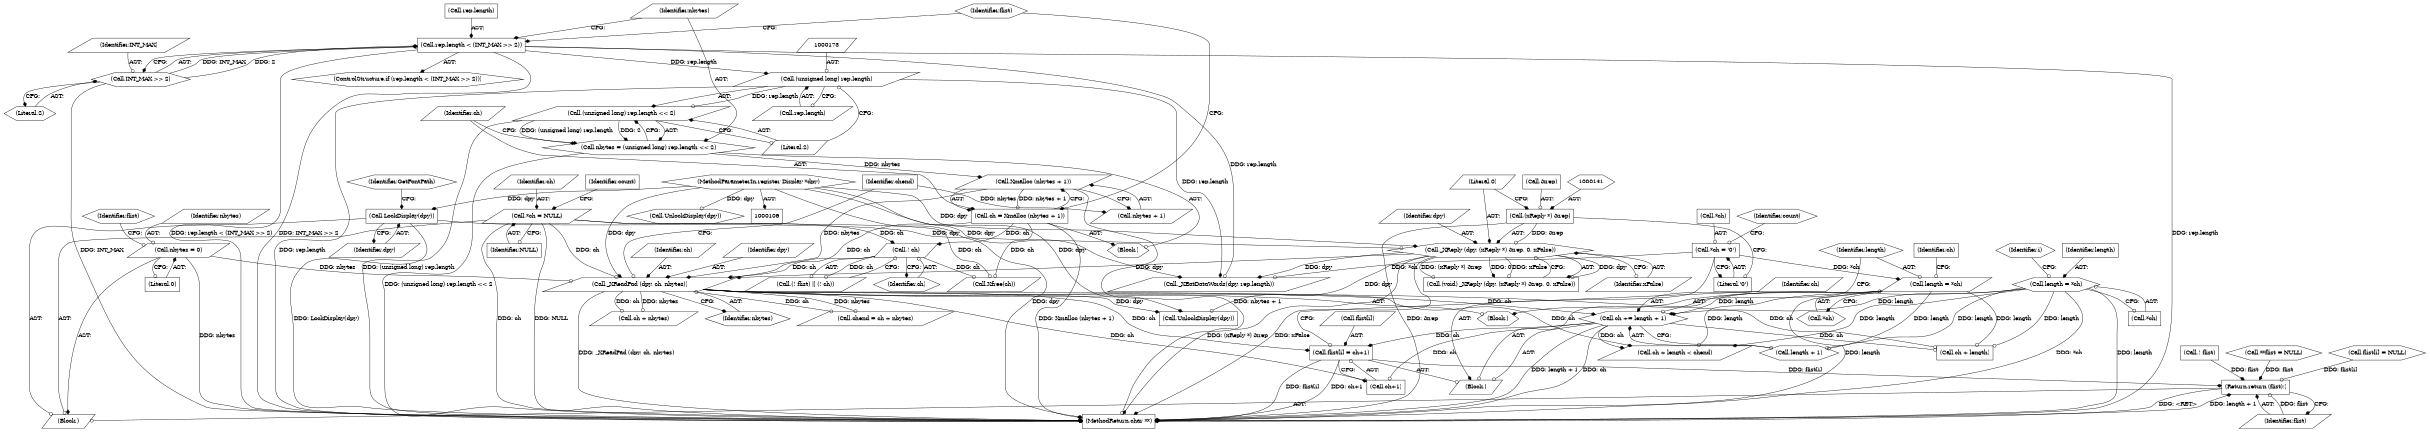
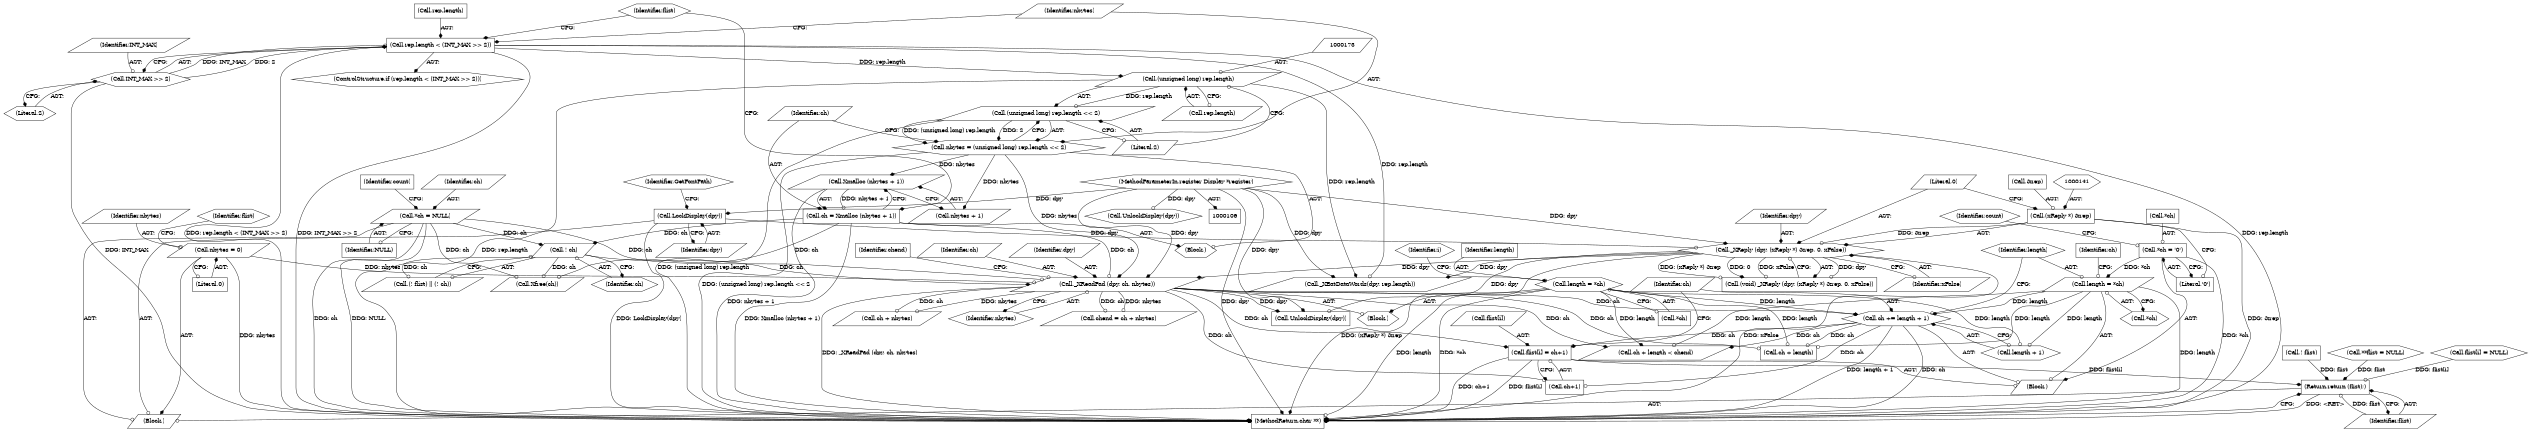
node "(MethodParameterIn,register Display *dpy)": label "(MethodParameterIn,register Display *dpy)" -> "(MethodParameterIn,register Display *register)"
edge "(Identifier,chend)" -> "(Call,nbytes + 1)": now "(Call,nbytes = (unsigned long) rep.length << 2)" -> "(Call,nbytes + 1)"
edge "(Call,Xmalloc (nbytes + 1))" -> "(Call,_XReadPad (dpy, ch, nbytes))": now "(Call,nbytes = (unsigned long) rep.length << 2)" -> "(Call,_XReadPad (dpy, ch, nbytes))"
edge "(Call,*ch = '0')" -> "(Call,_XEatDataWords(dpy, rep.length))": now "(Call,*ch = '0')" -> "(MethodReturn,char **)"
edge "(MethodReturn,char **)" -> "(Return,return (flist);)": label "DDG: length + 1" -> "CFG: "
